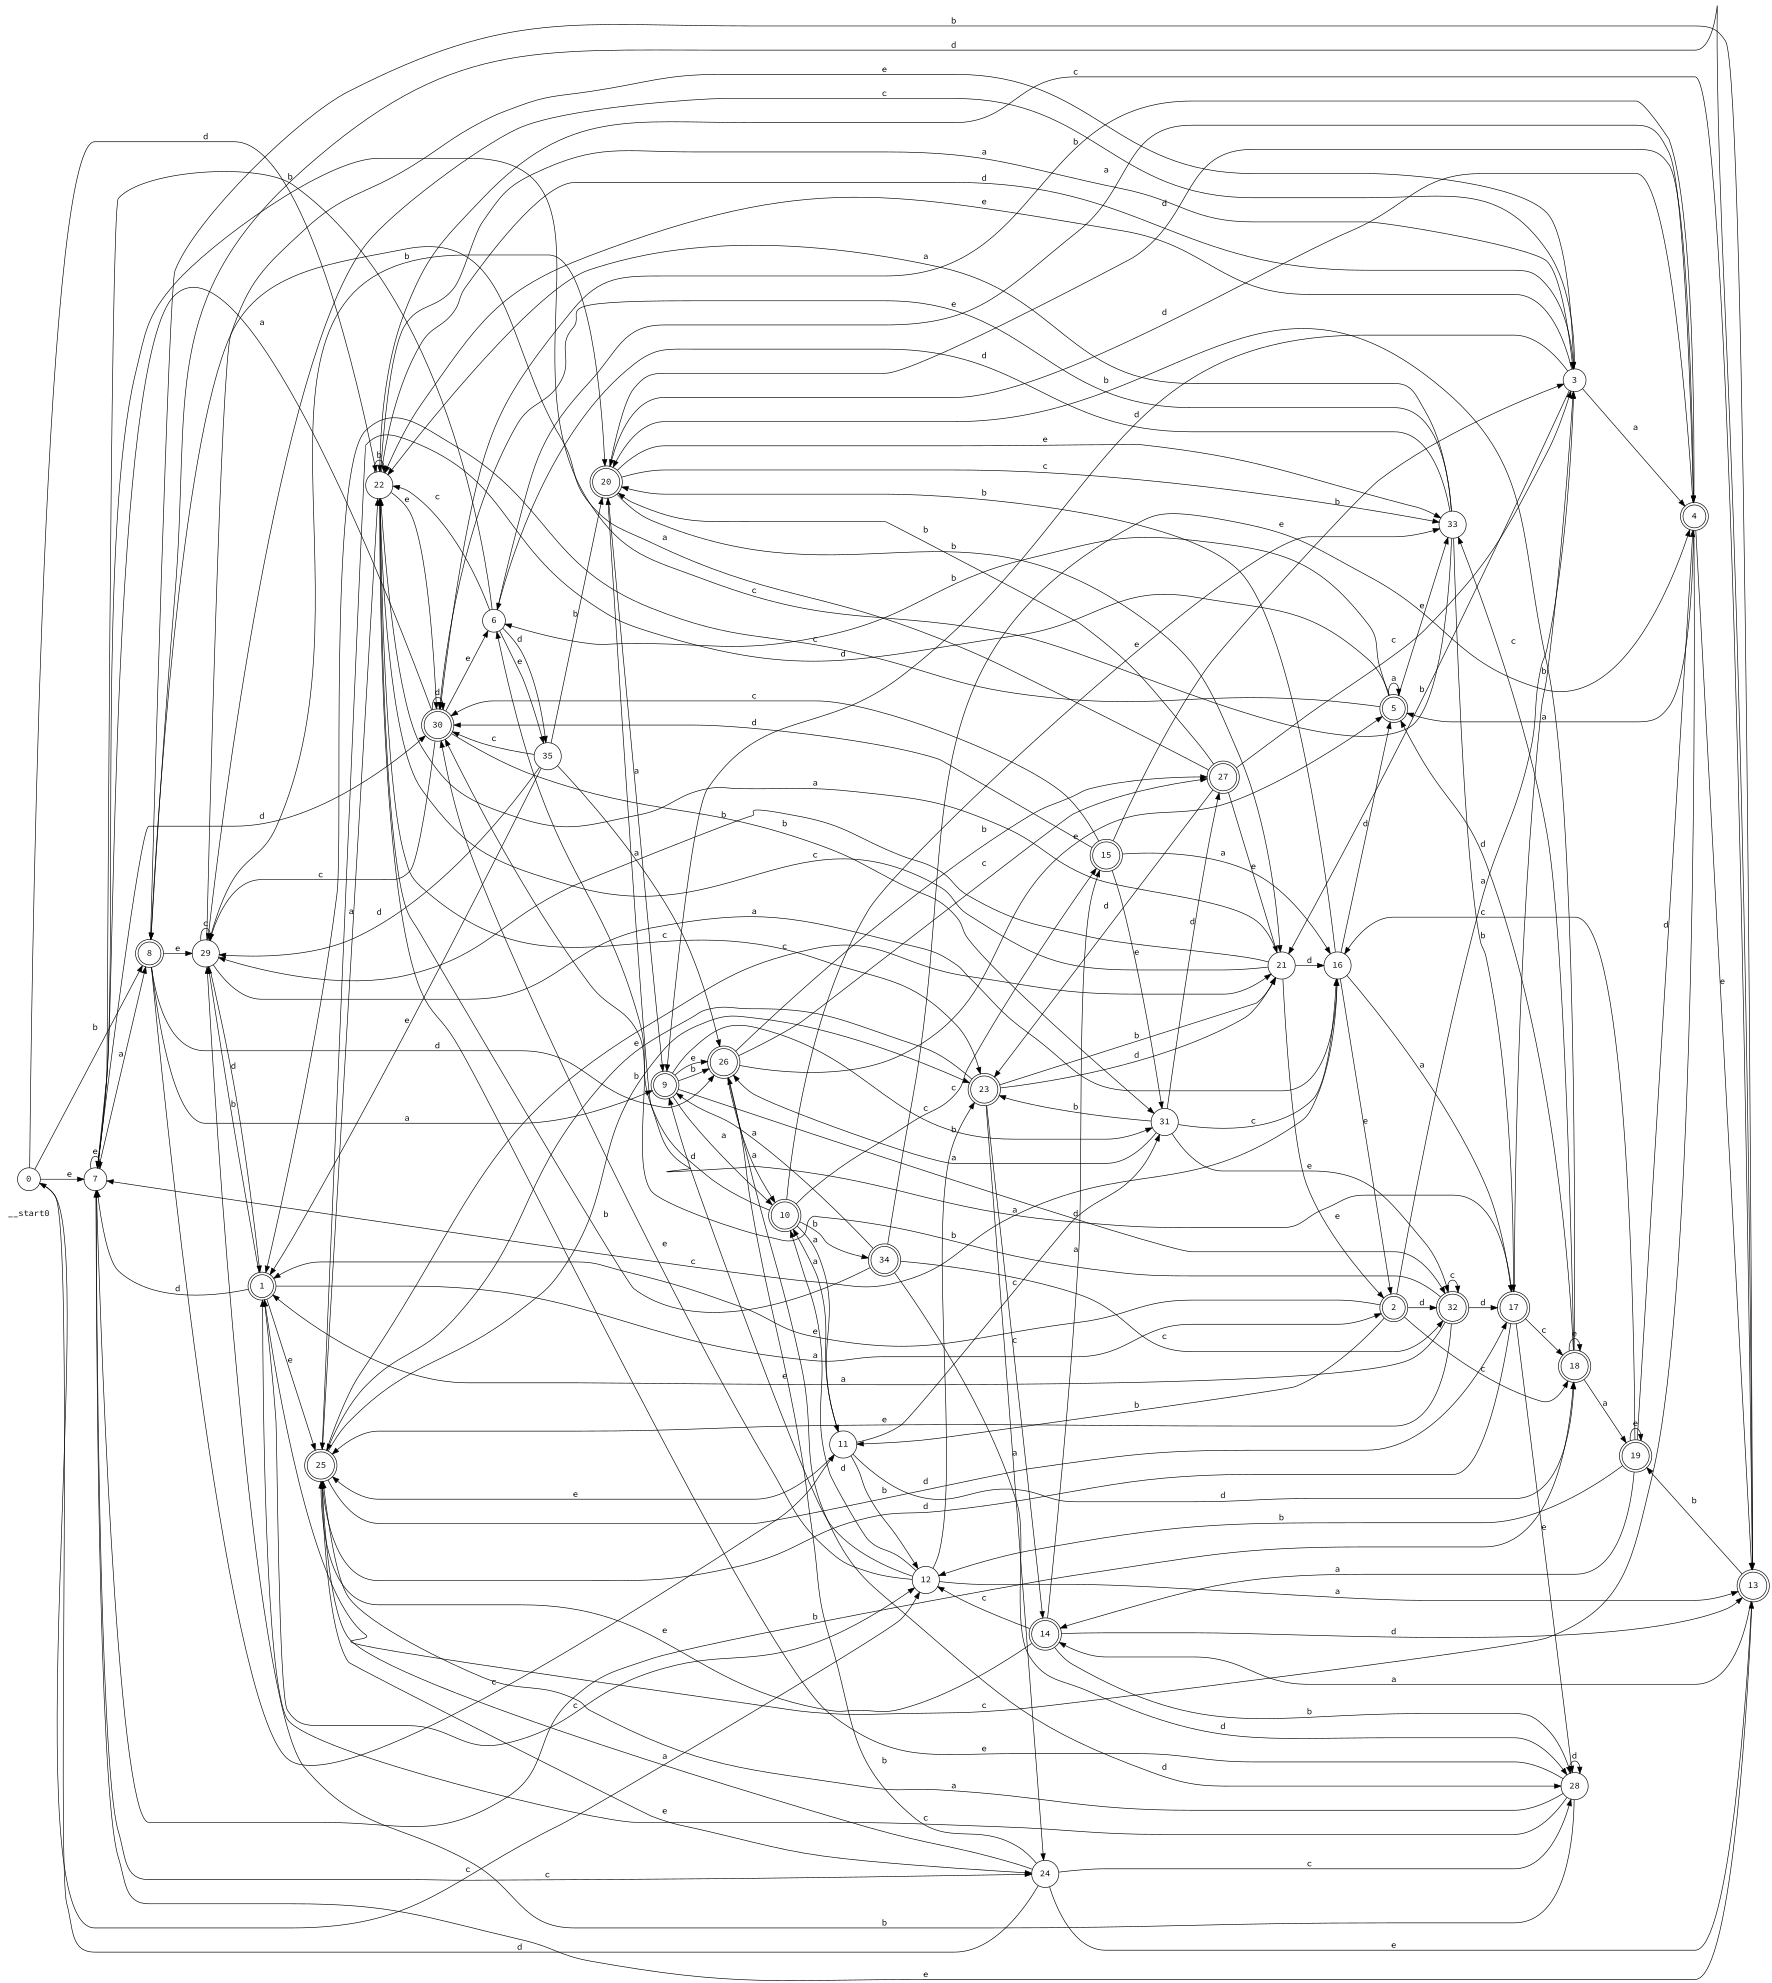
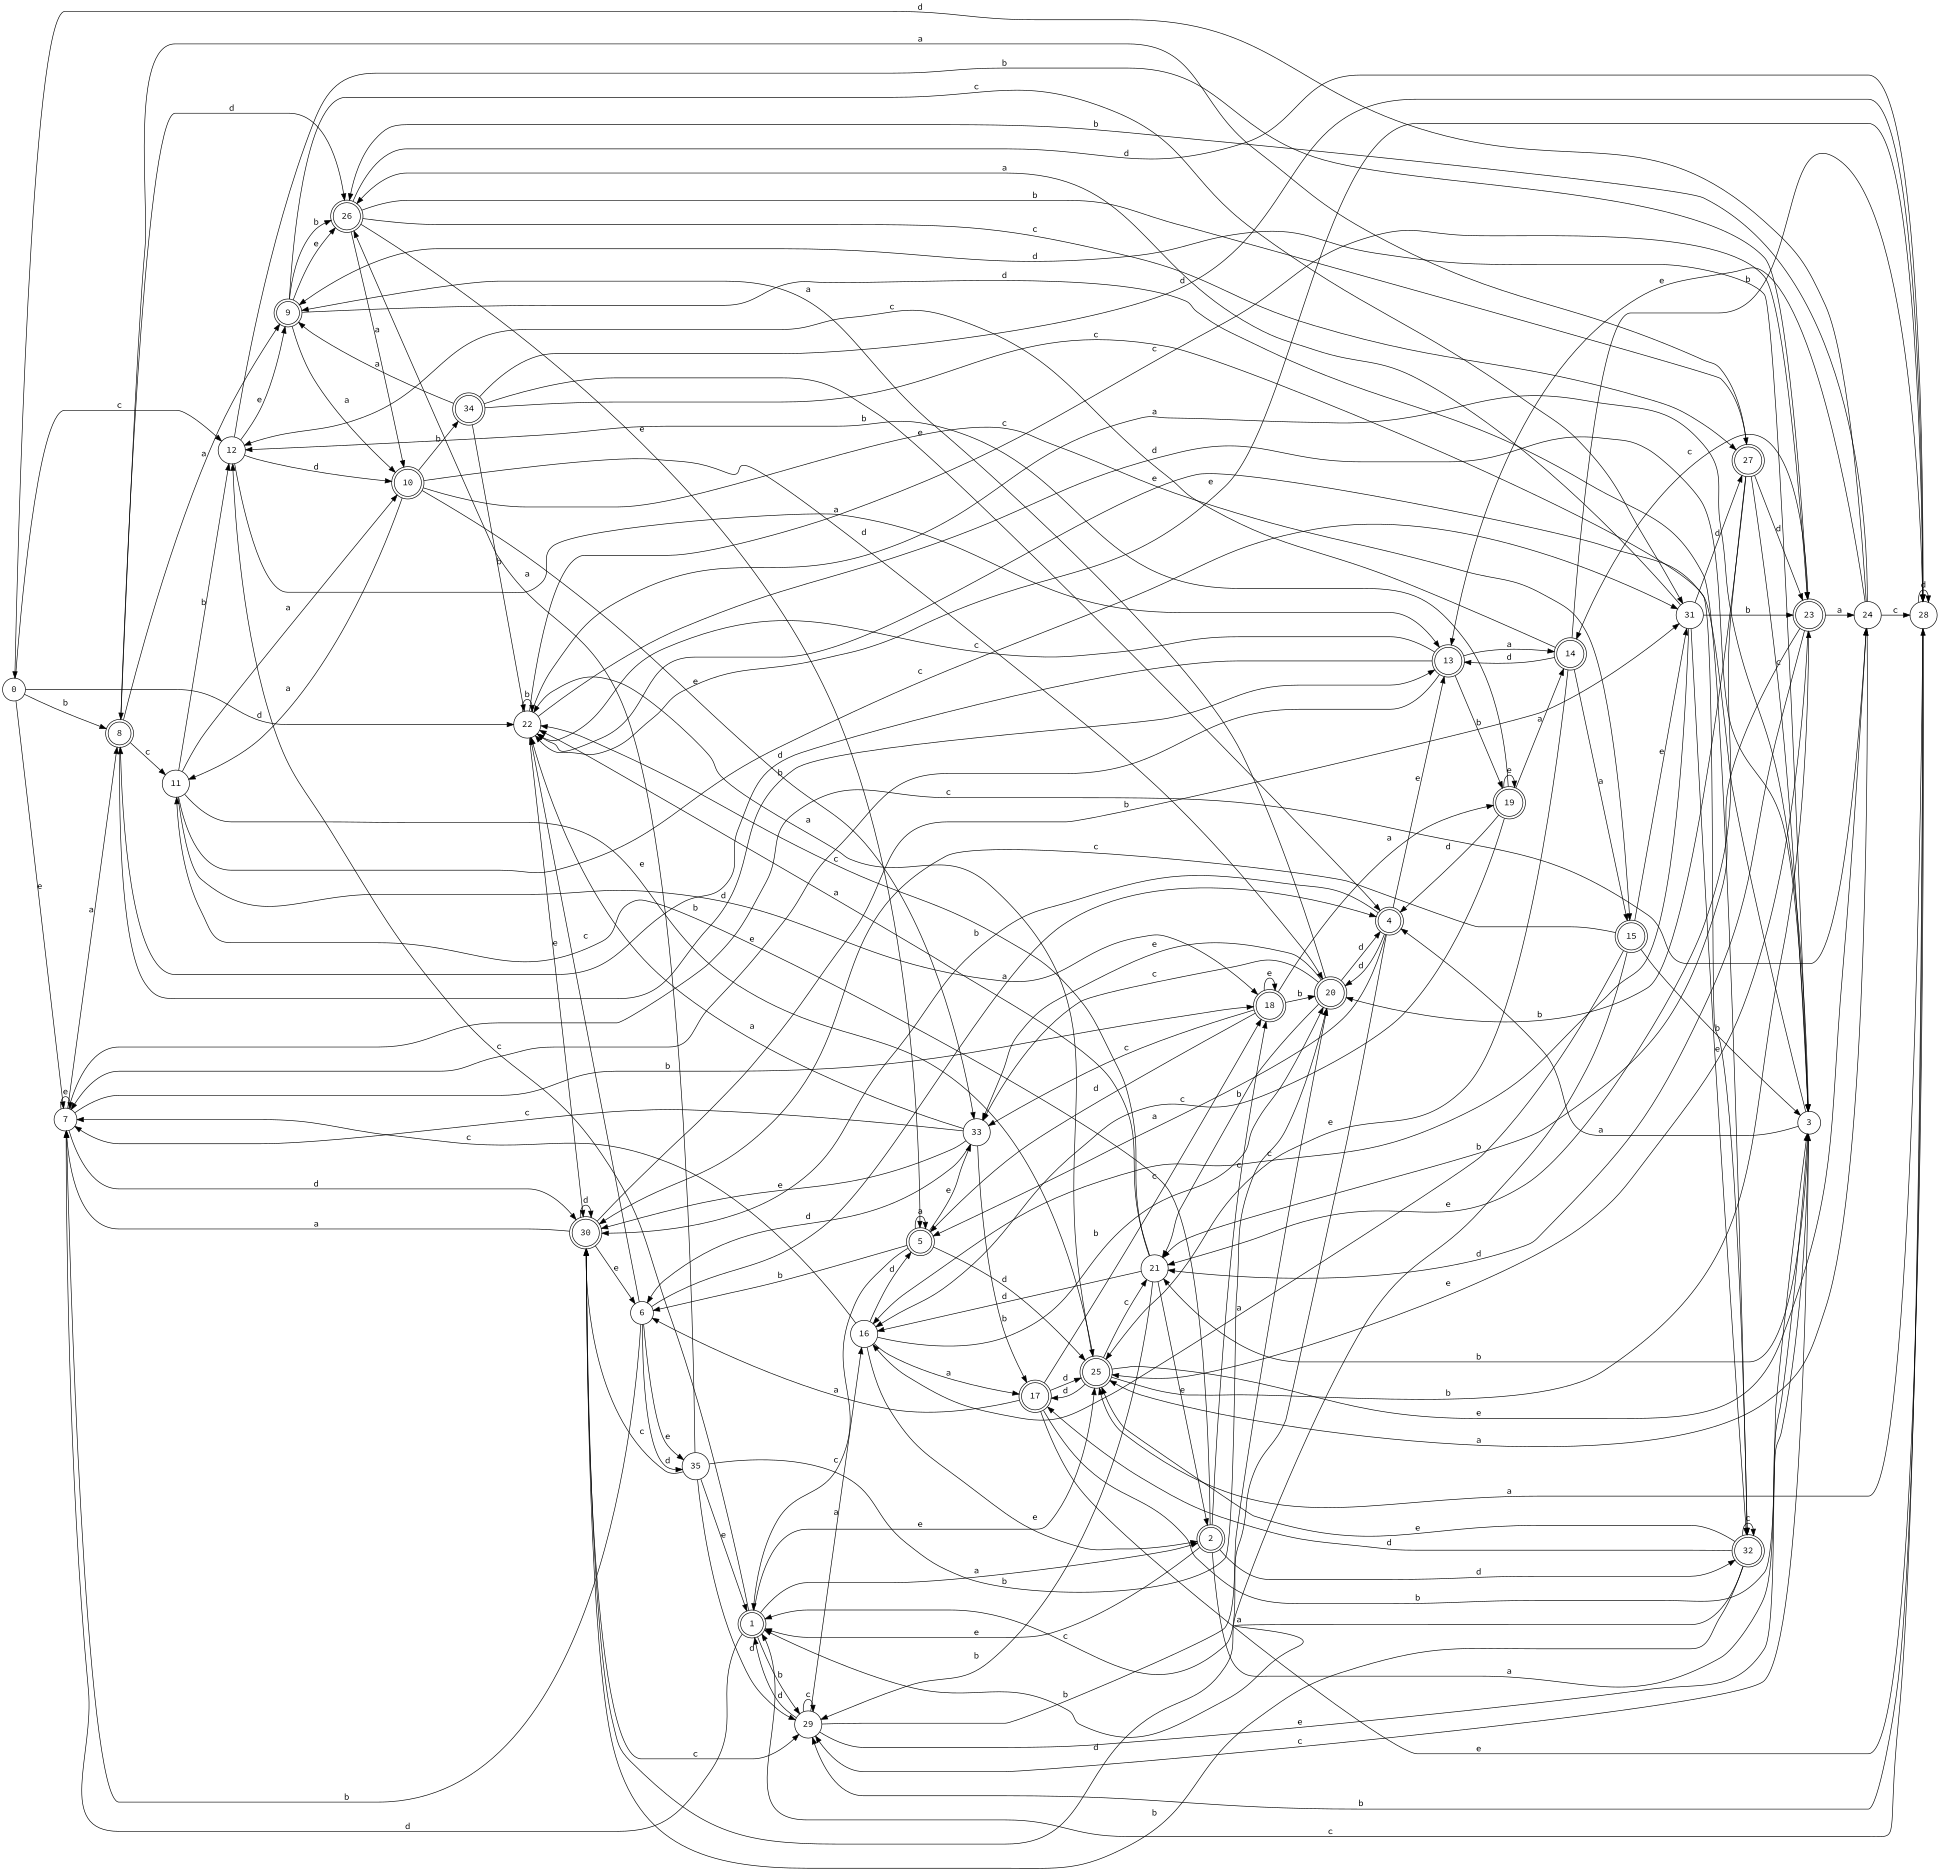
edge "8" -> "29": removed, label "e"
edge "12" -> "30": removed, label "e"
node "__start0": removed
